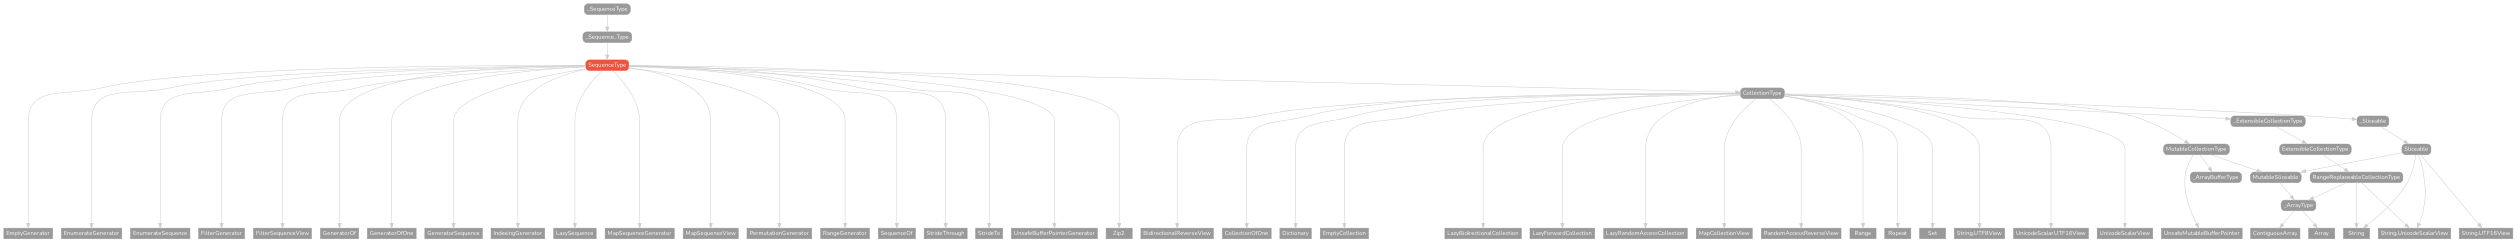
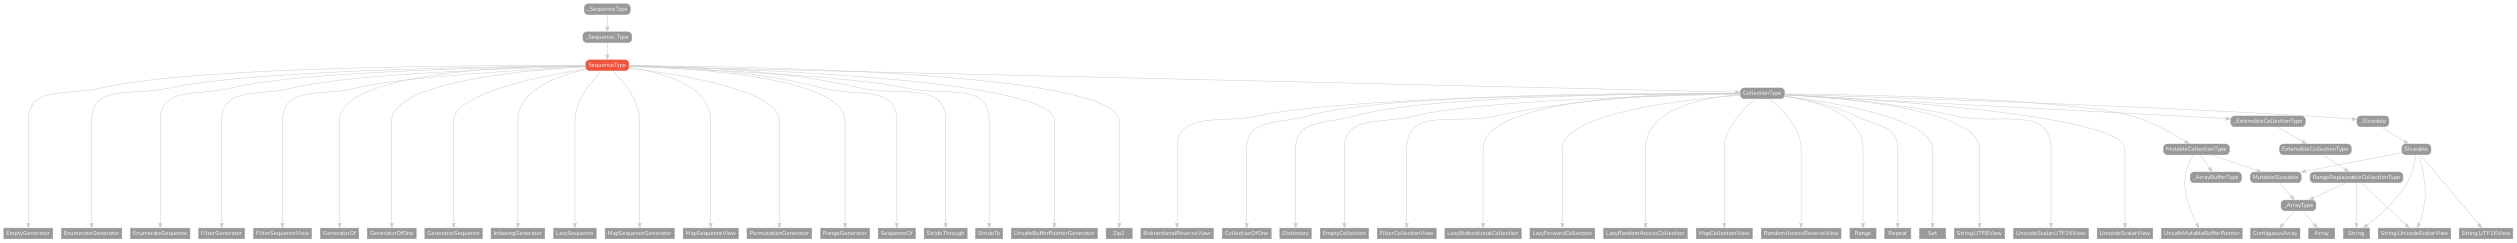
node "FilterCollectionView": added
